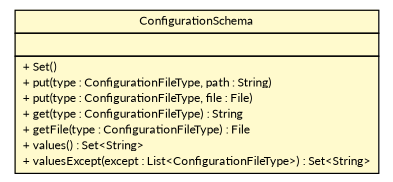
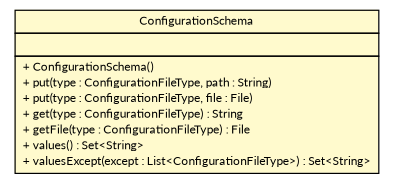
node "ConfigurationSchema": text "+ Set()" -> "+ ConfigurationSchema()"
